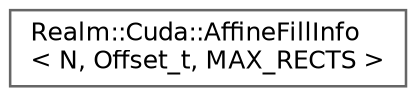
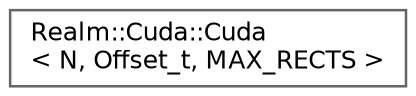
node "Realm::Cuda::AffineFillInfo < N, Offset_t, MAX_RECTS >": label "Realm::Cuda::AffineFillInfo < N, Offset_t, MAX_RECTS >" -> "Realm::Cuda::Cuda < N, Offset_t, MAX_RECTS >"
